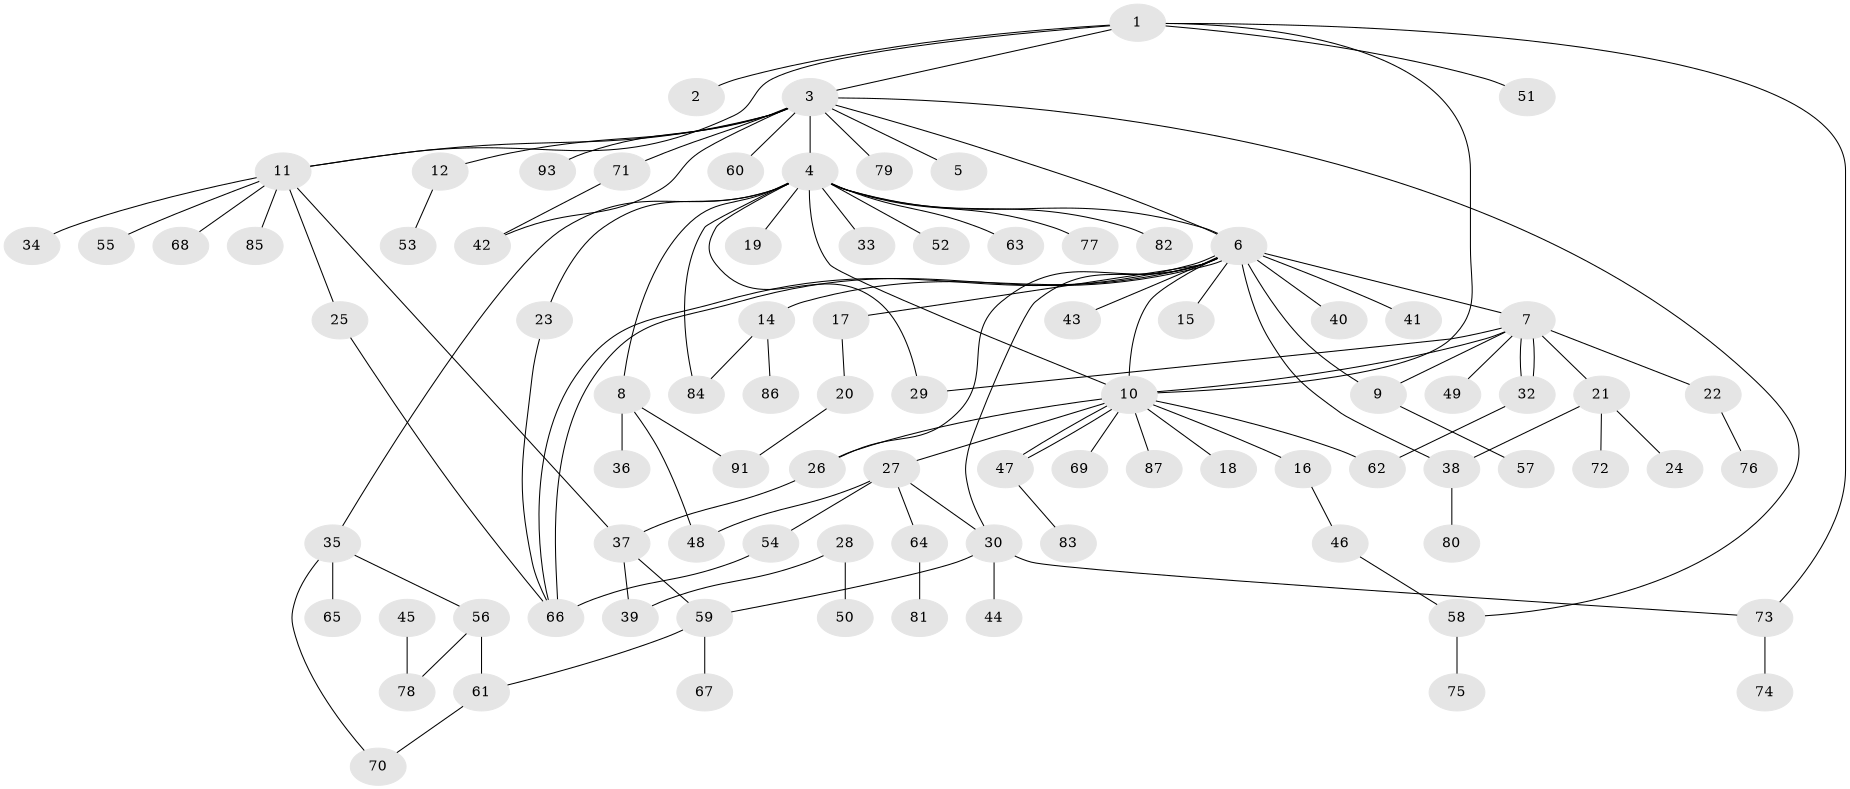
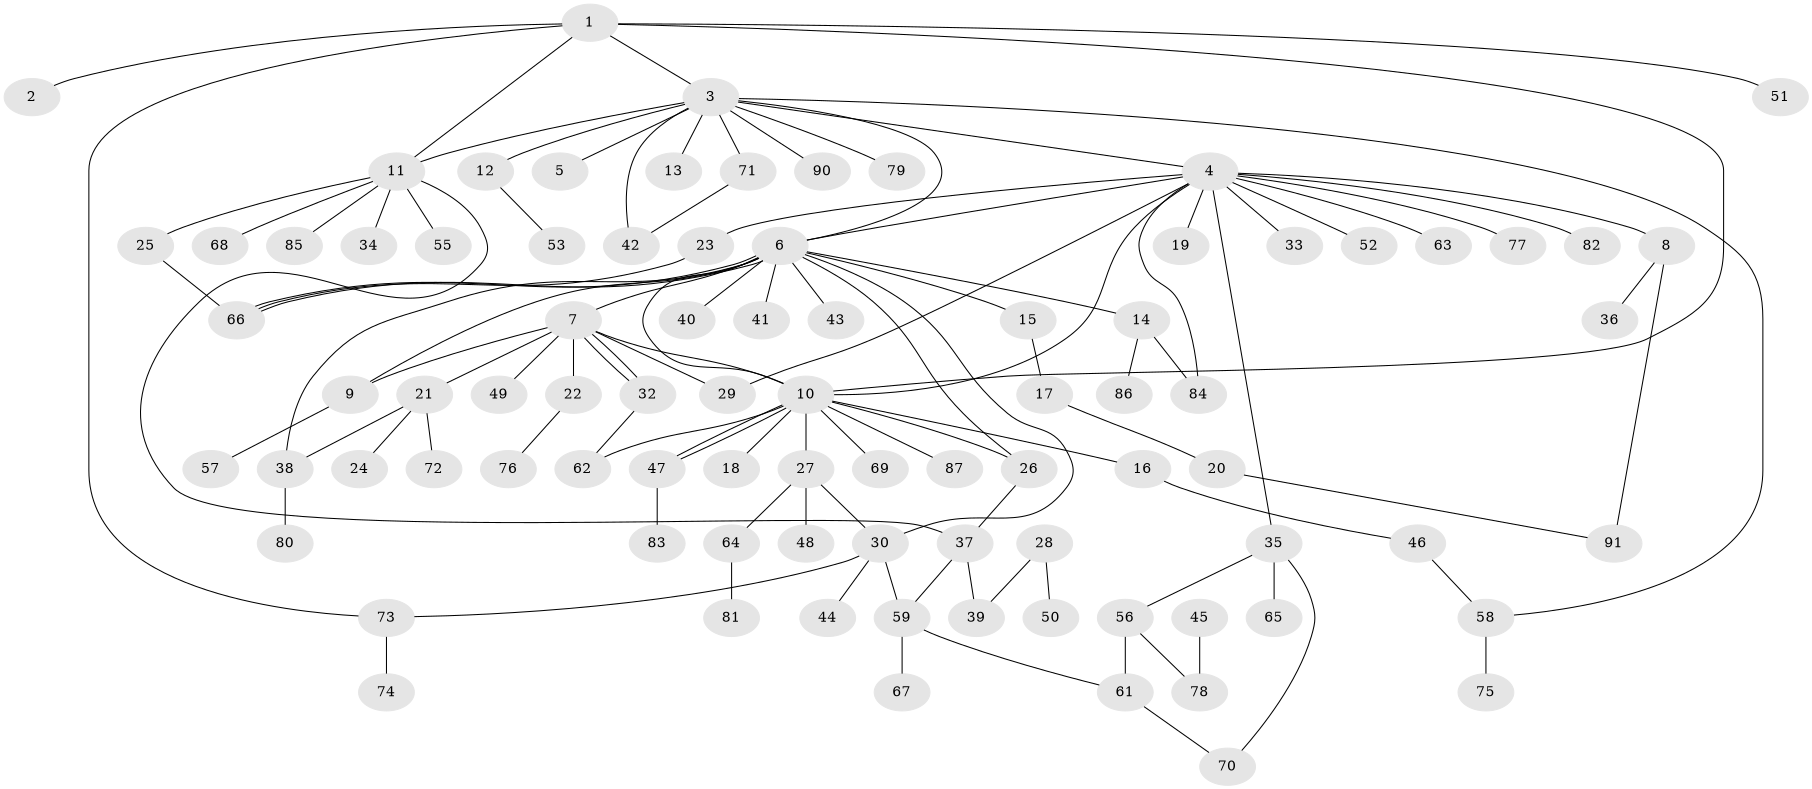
node "93": label "93" -> "13"
node "60": label "60" -> "90"
edge "6" -- "17": now "15" -- "17"
edge "8" -- "48": removed
node "54": removed
